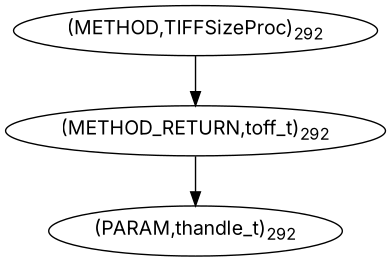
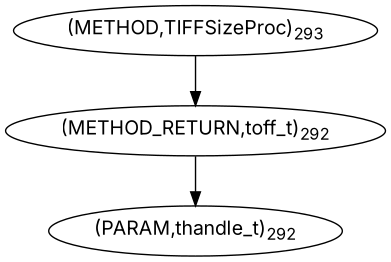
node "(METHOD,TIFFSizeProc)": text "292" -> "293"
